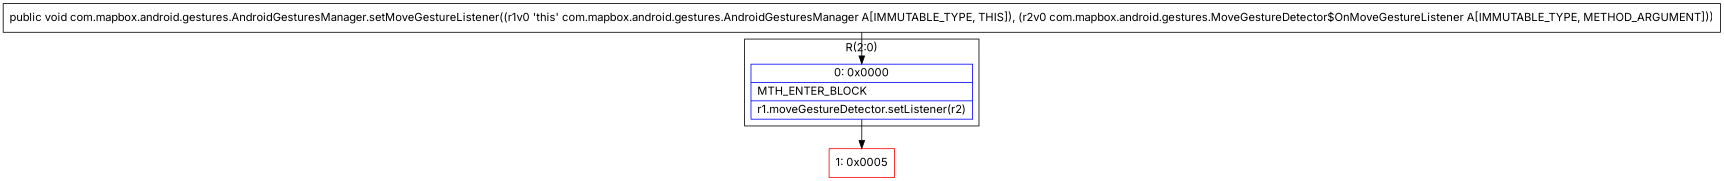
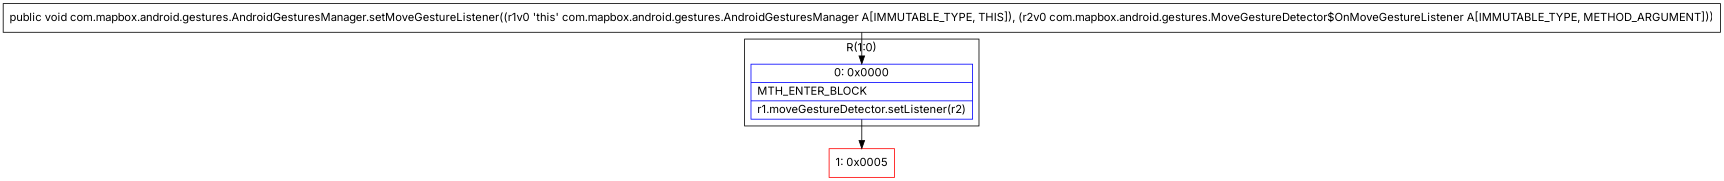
cluster "R(2:0)": label "R(2:0)" -> "R(1:0)"
